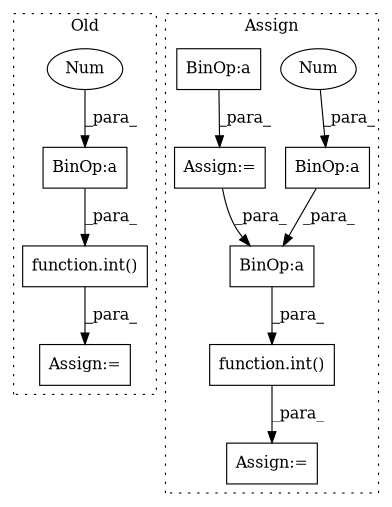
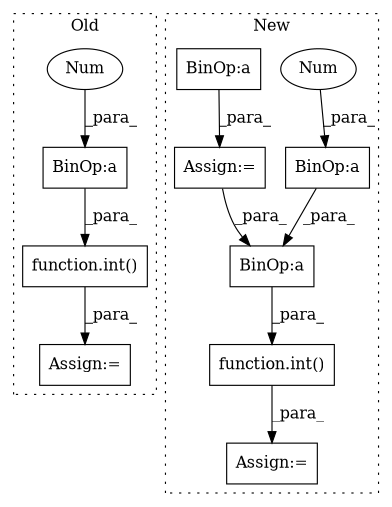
cluster "Assign": label "Assign" -> "New"
